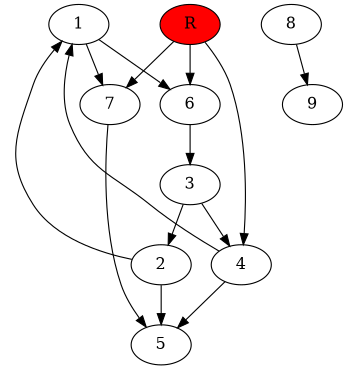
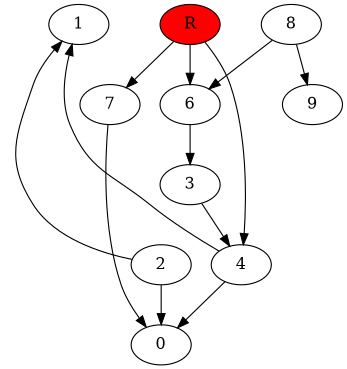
edge "1" -> "7": removed
edge "1" -> "6": now "8" -> "6"
edge "3" -> "2": removed
node "5": label "5" -> "0"
